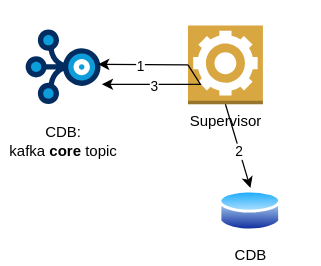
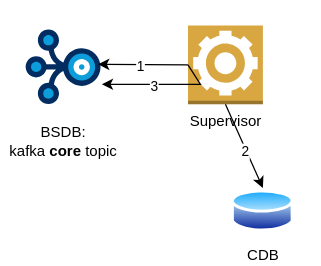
node "CDB: kafka core topic": label "CDB: kafka core topic" -> "BSDB: kafka core topic"
node "CDB": moved (251, 211) -> (263, 211)
